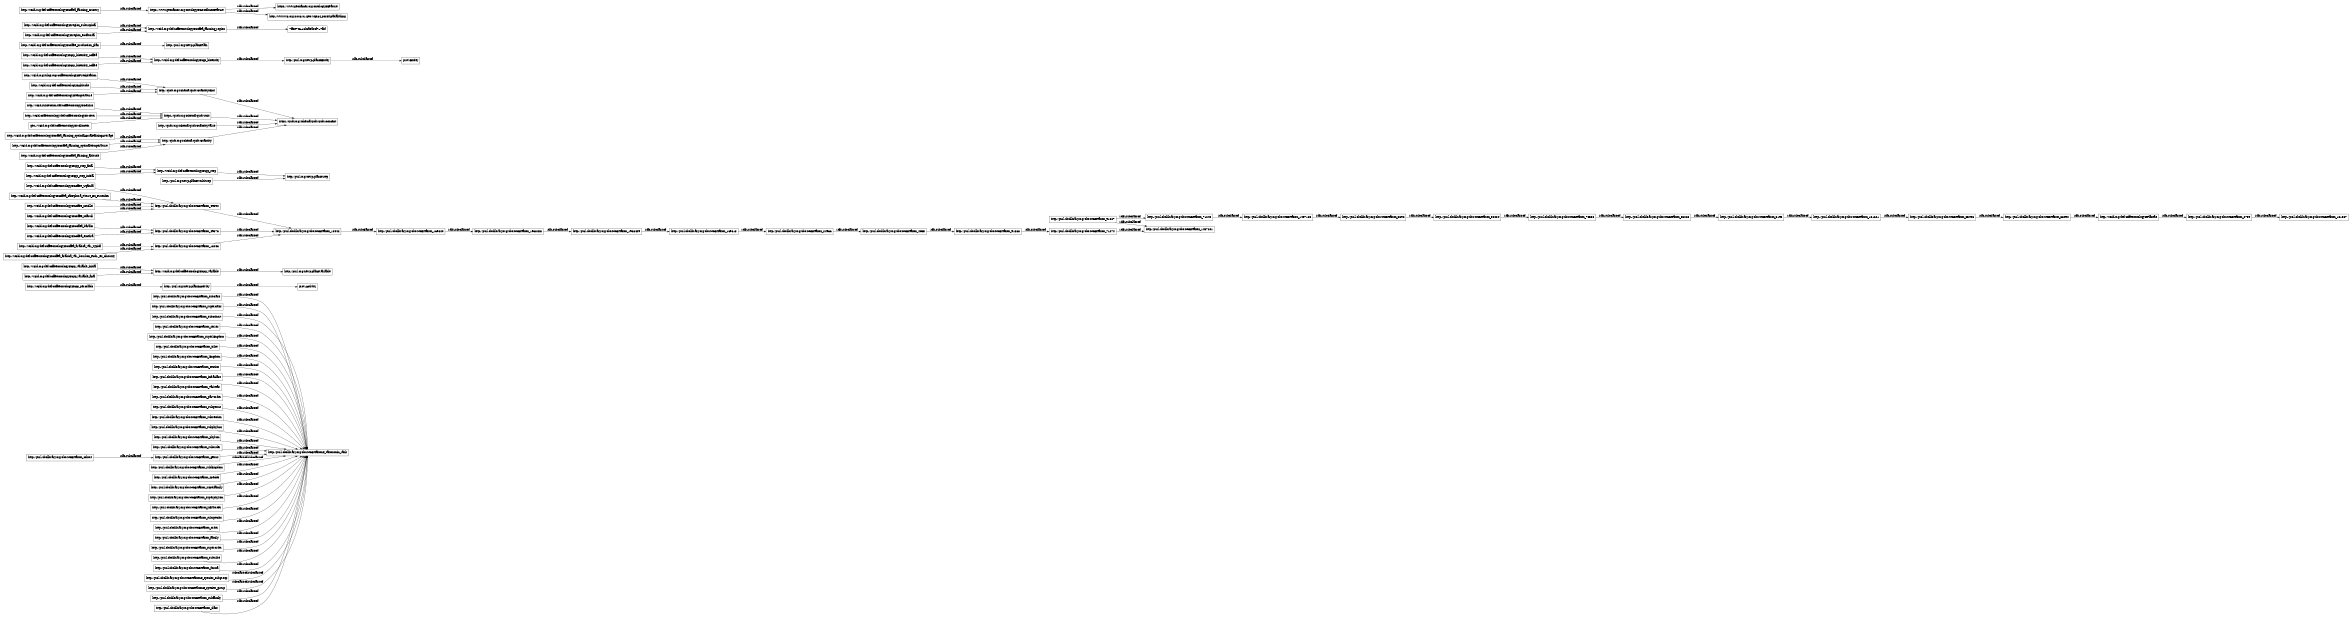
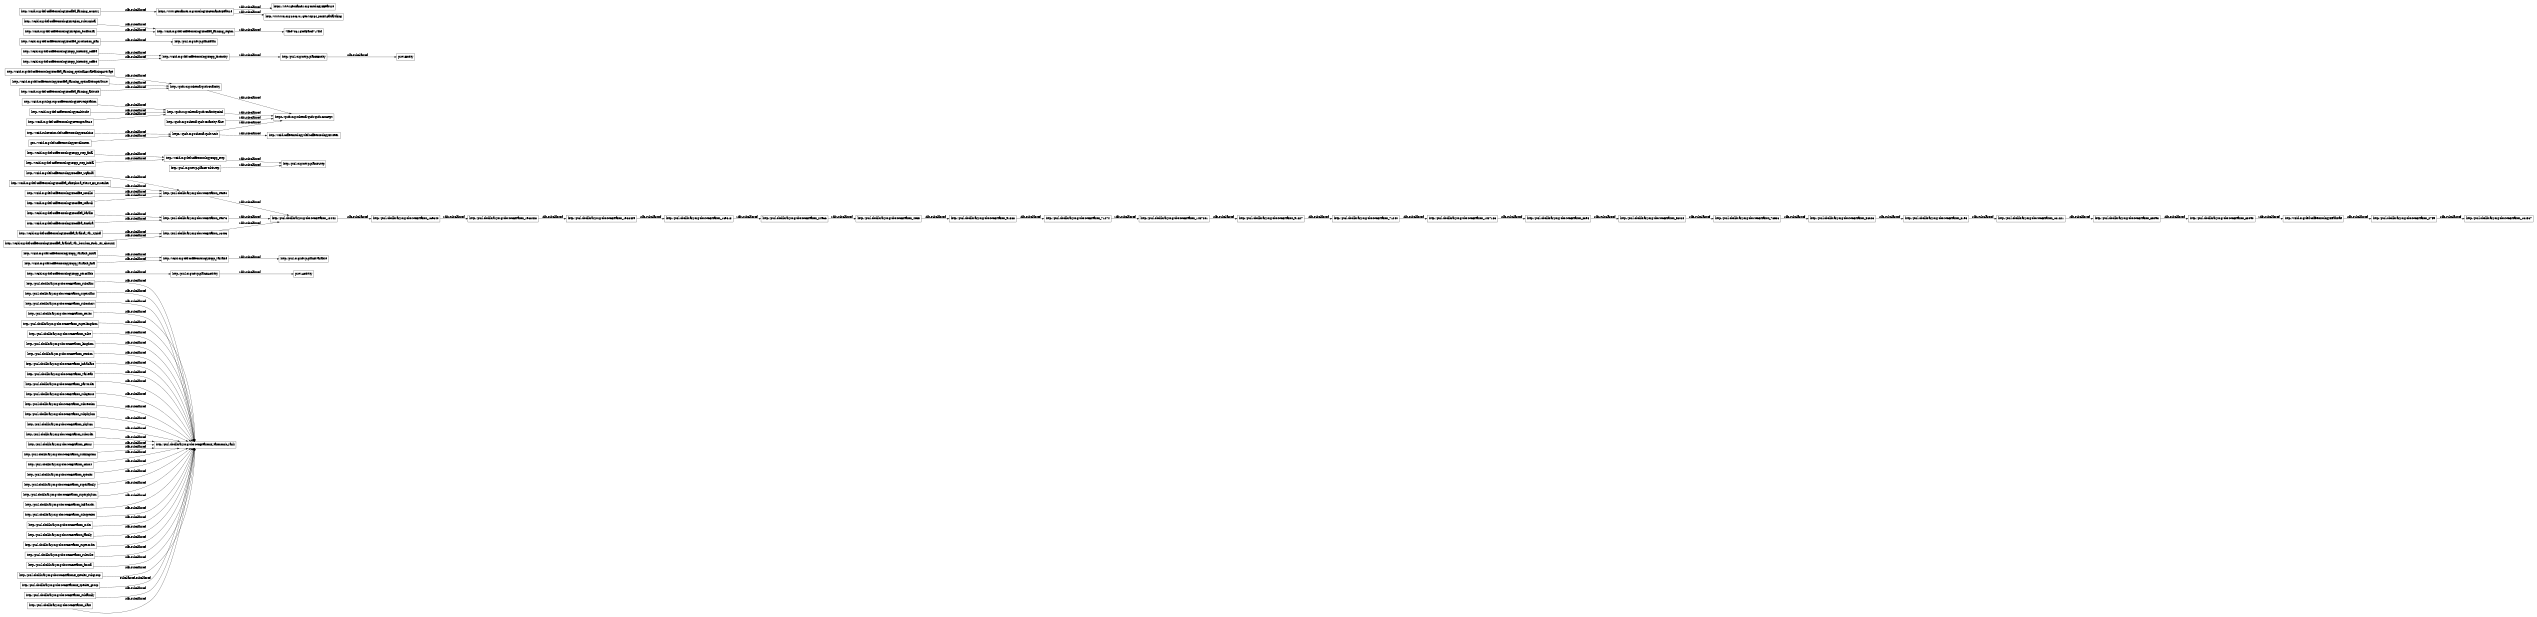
edge "http://w3id.coffeeontology/def/coffeeontology#Meter" -> "https://qudt.org/schema/qudt/Unit": reversed
edge "http://purl.obolibrary.org/obo/NCBITaxon_91827" -> "http://purl.obolibrary.org/obo/NCBITaxon_1437201": reversed
edge "http://purl.obolibrary.org/obo/NCBITaxon_cohort" -> "http://purl.obolibrary.org/obo/NCBITaxon_genus": now "http://purl.obolibrary.org/obo/NCBITaxon_cohort" -> "http://purl.obolibrary.org/obo/NCBITaxon#_taxonomic_rank"
edge "http://purl.obolibrary.org/obo/NCBITaxon_subkingdom" -> "http://purl.obolibrary.org/obo/NCBITaxon#_taxonomic_rank": label "subClassOf:subClassOf" -> "rdfs:subClassOf"
edge "http://purl.obolibrary.org/obo/NCBITaxon#_species_subgroup" -> "http://purl.obolibrary.org/obo/NCBITaxon#_taxonomic_rank": label "subClassOf:subClassOf" -> "rdfs:subClassOf"
